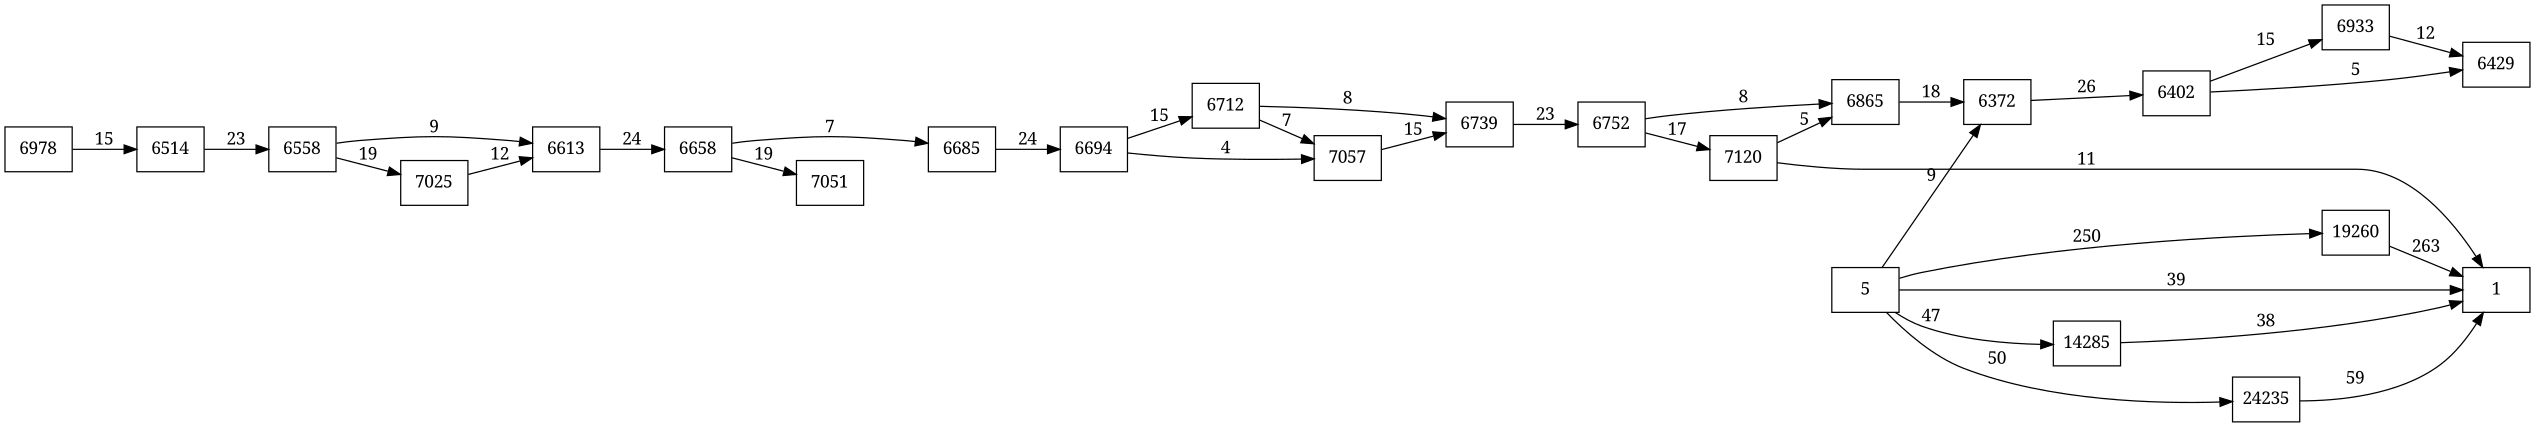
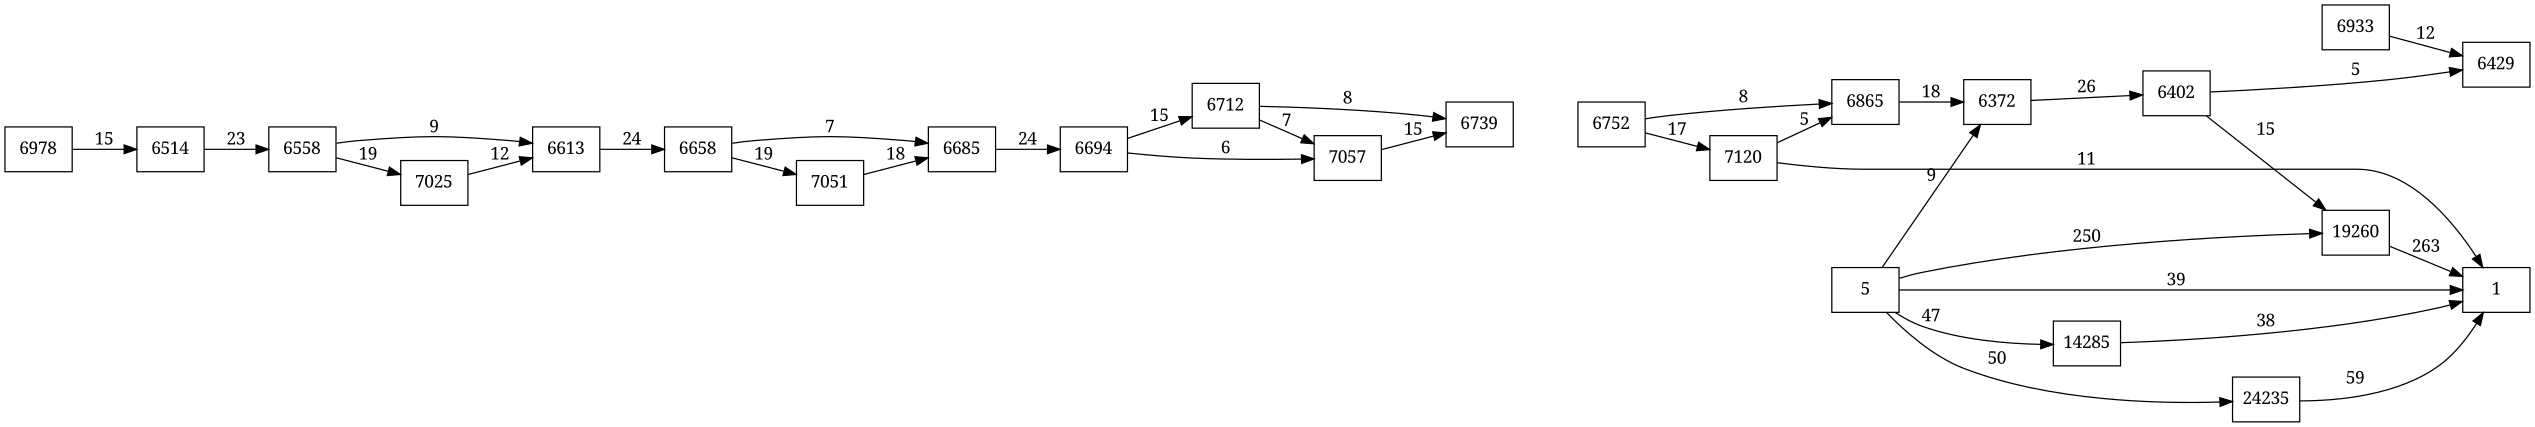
edge "6402" -> "6933": now "6402" -> "19260"
edge "6739" -> "6752": removed, label "23"
edge "6694" -> "7057": label "4" -> "6"
edge "7051" -> "6685": added, label "18"
